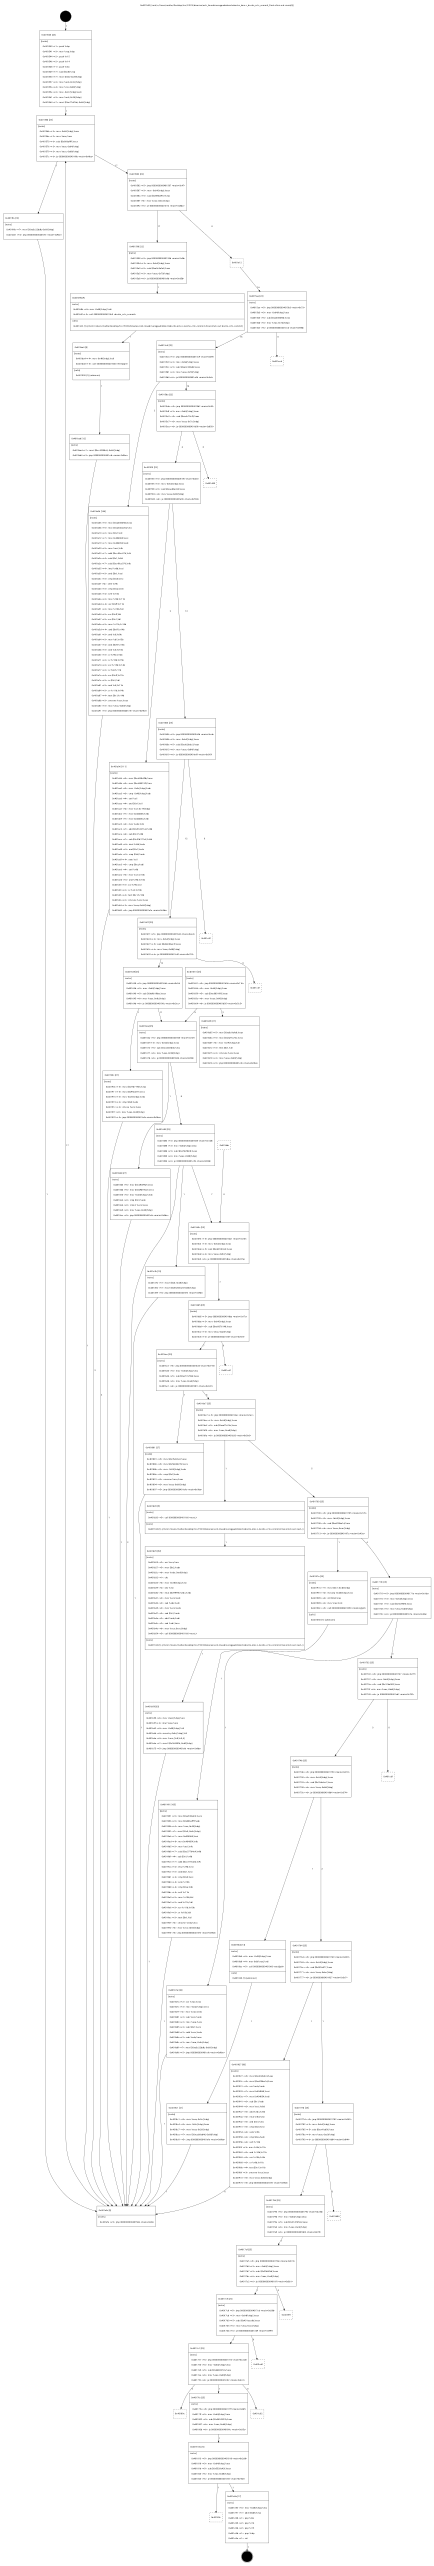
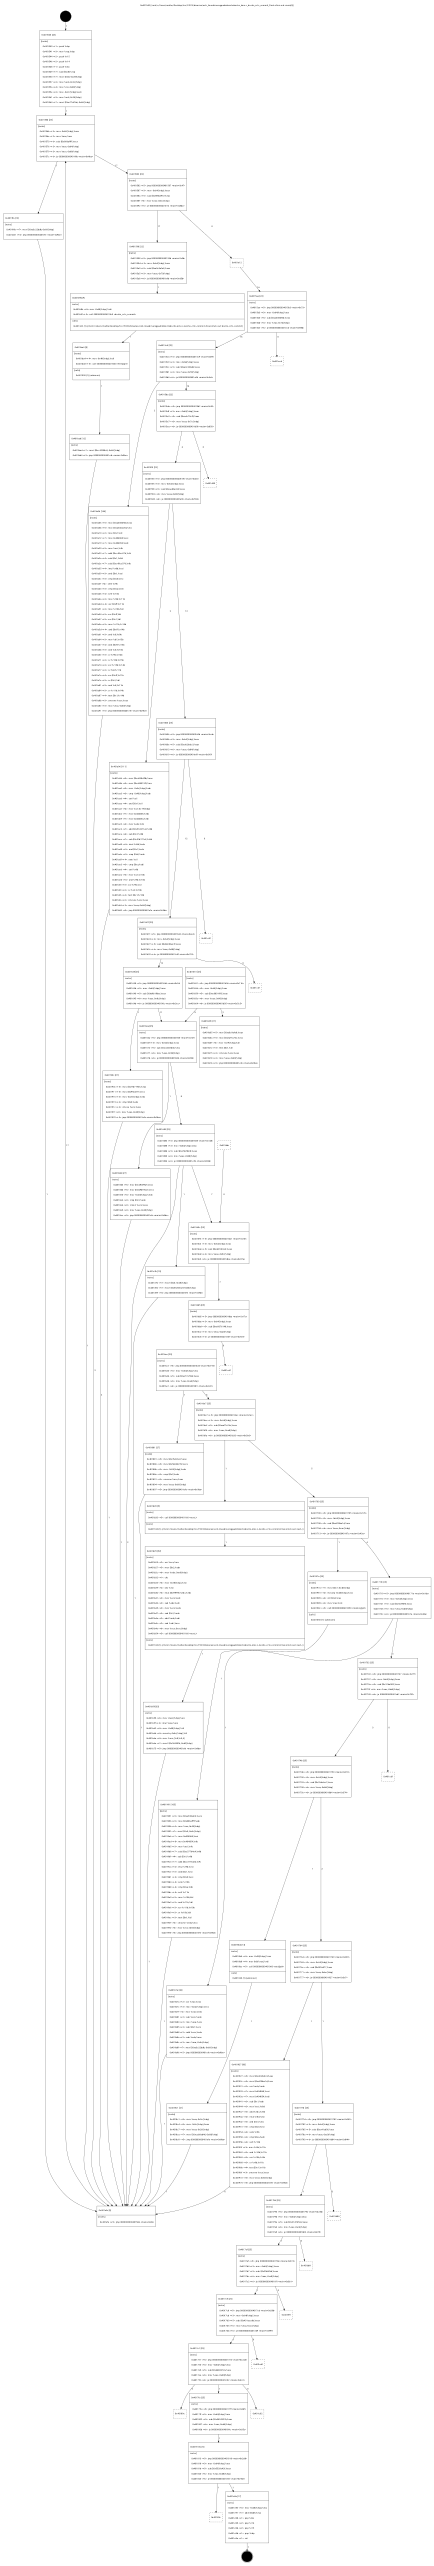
edge "0x4016b5 [25]" -> "0x4016ce [25]": removed, label "7"
node "0x401bb9": added
